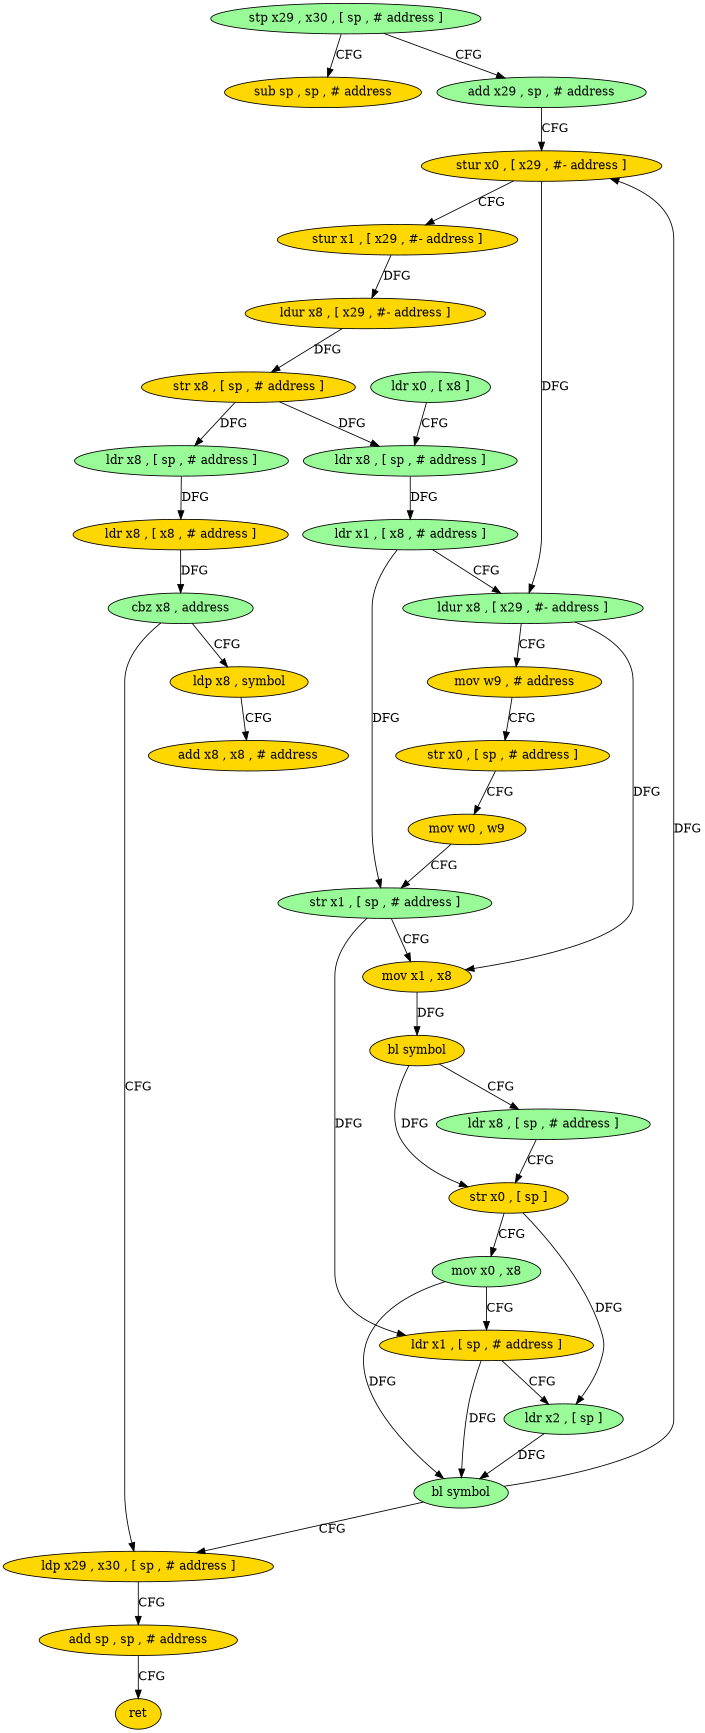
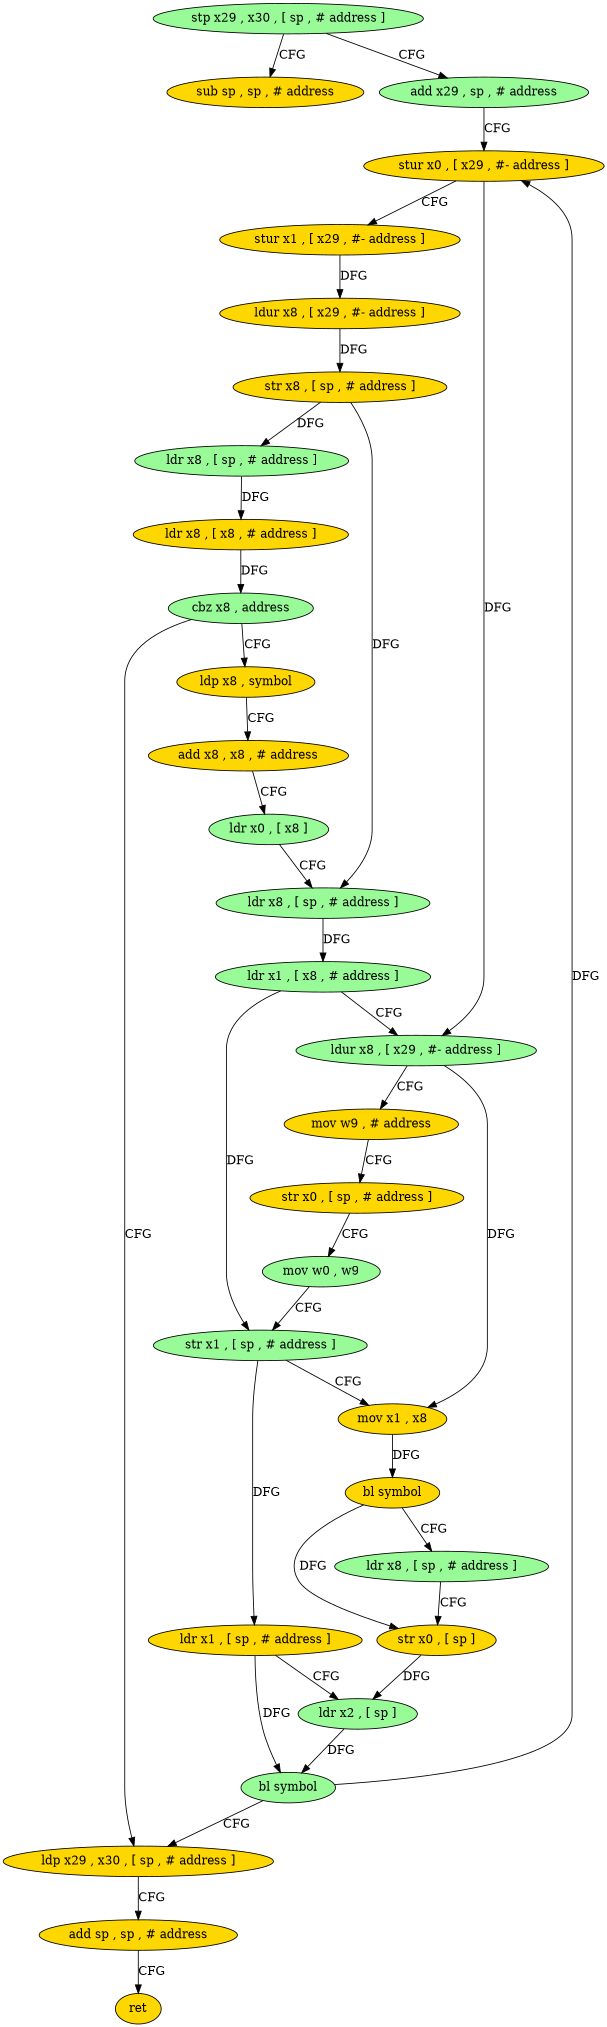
edge "add x8 , x8 , # address" -> "ldr x0 , [ x8 ]": added, label "CFG"
node "mov w0 , w9": fillcolor gold -> palegreen
node "mov x0 , x8": removed
